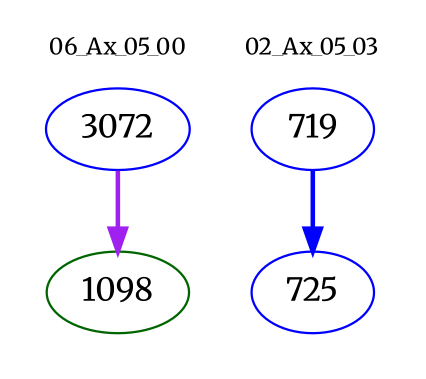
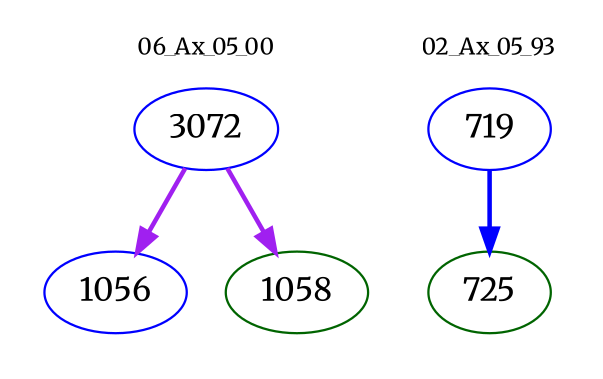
cluster "02_Ax_05_03": label "02_Ax_05_03" -> "02_Ax_05_93"
node "1056": added
node "1098": label "1098" -> "1058"
node "725": color blue -> darkgreen
